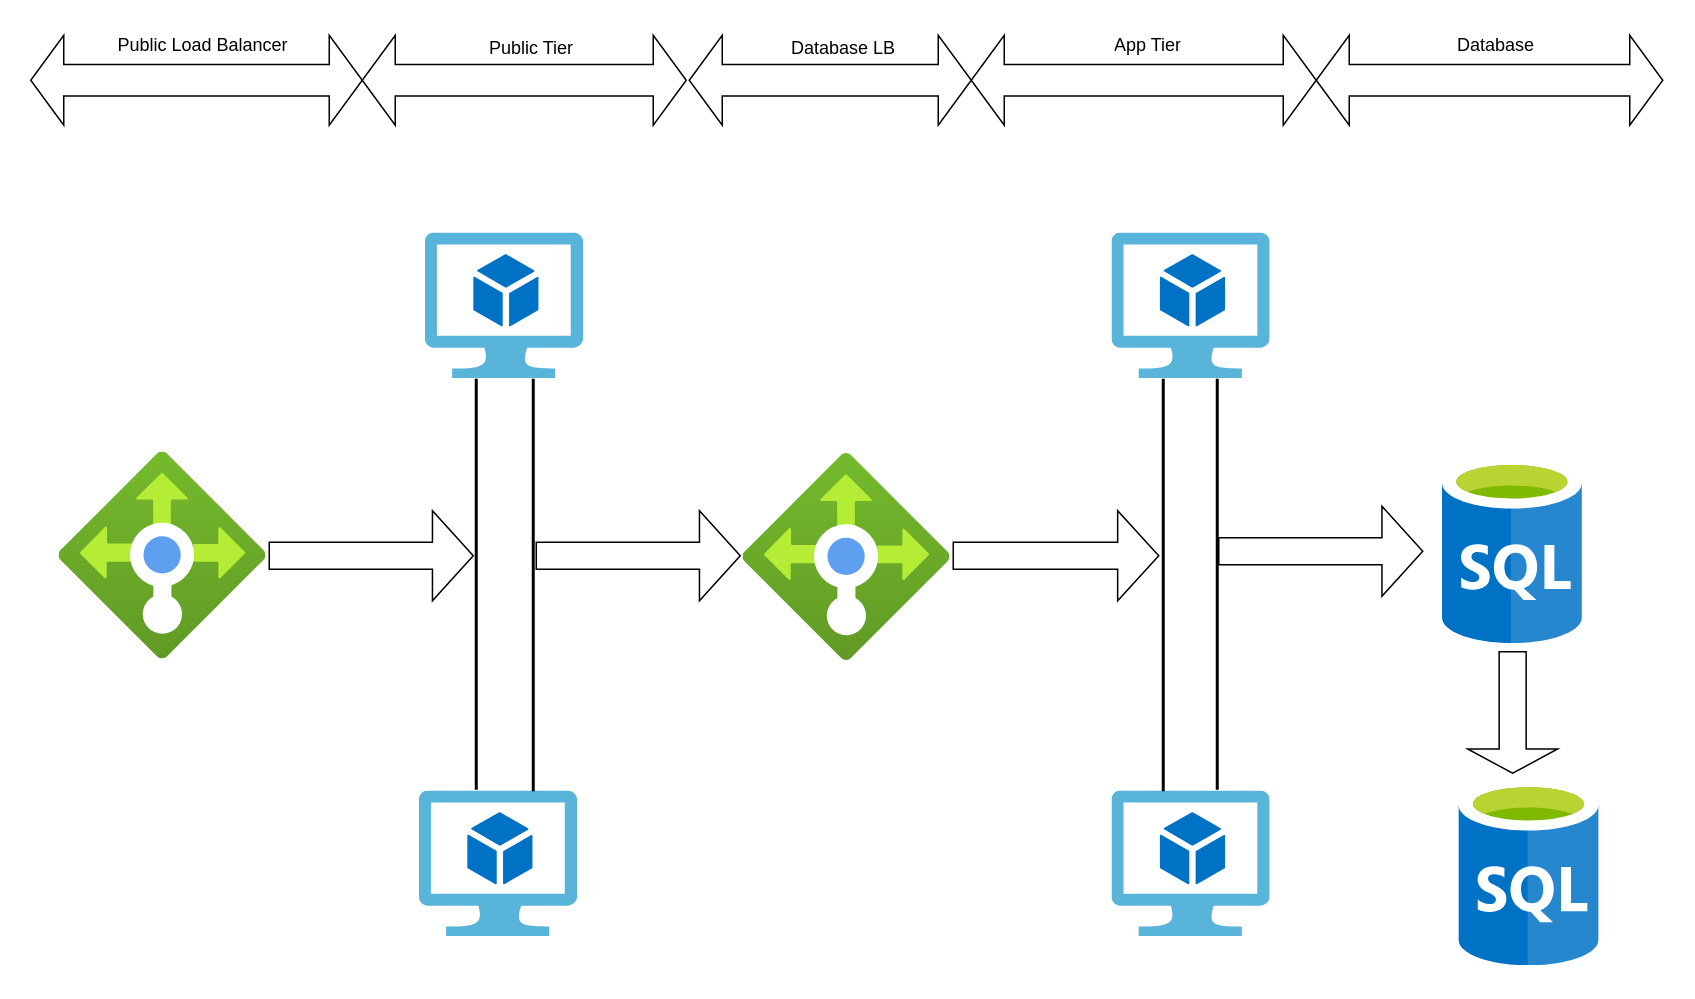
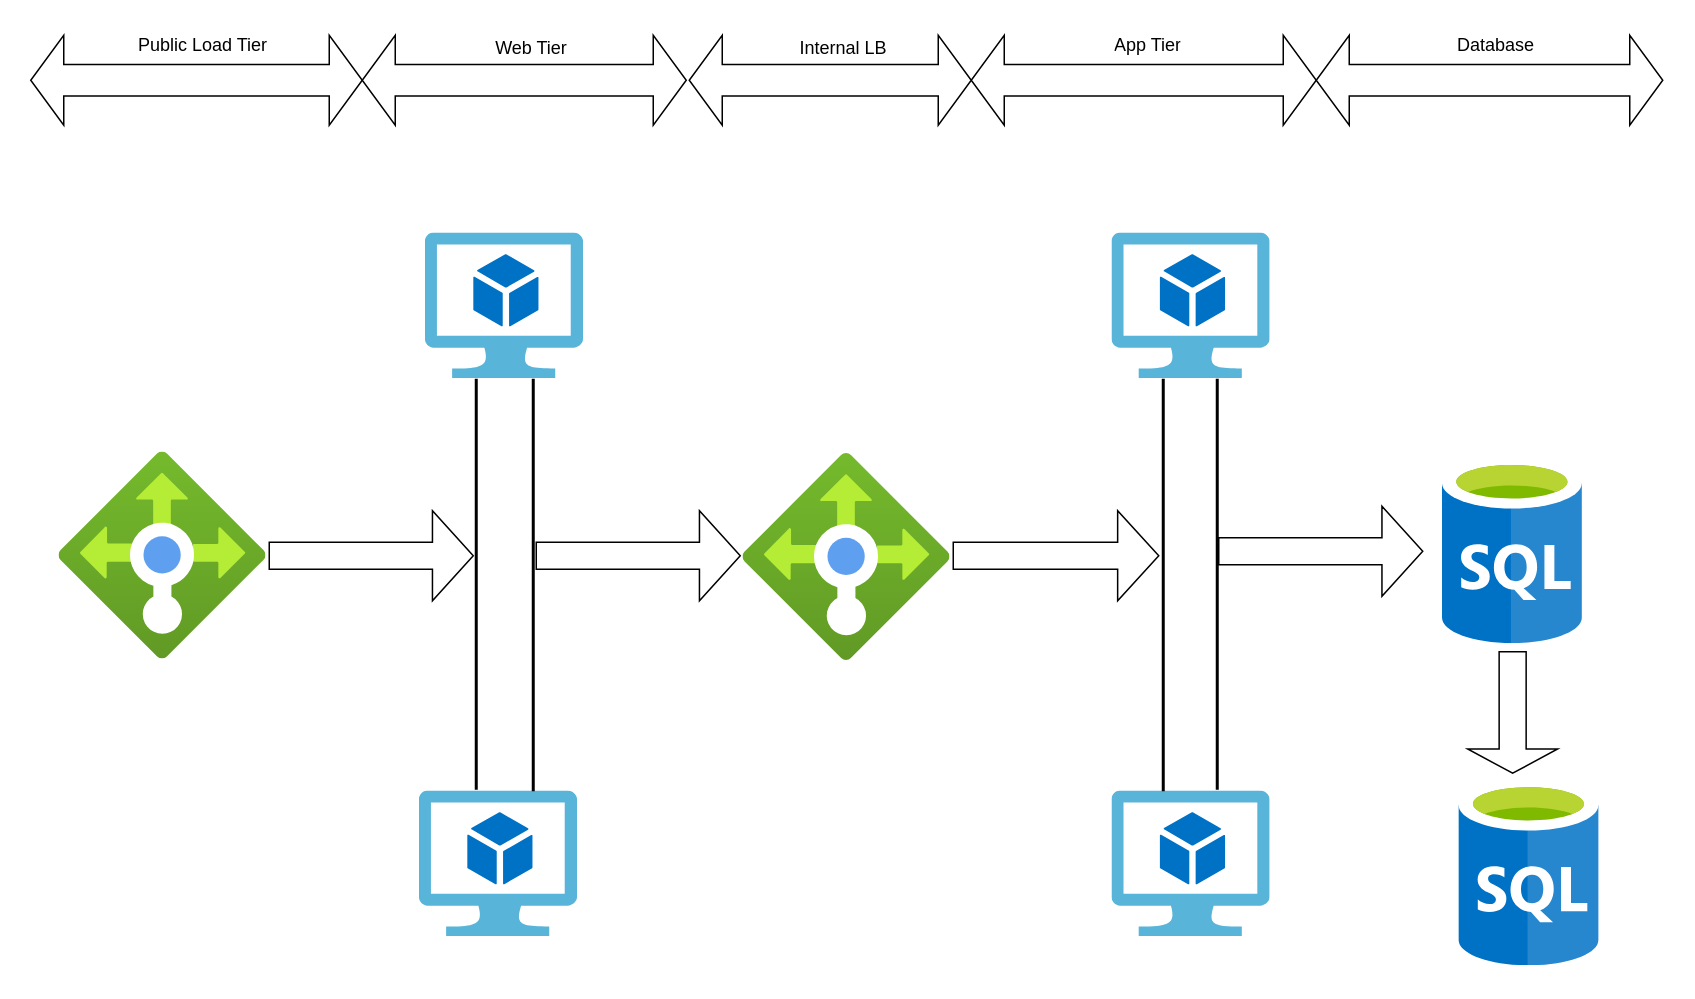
node "Public Load Balancer": label "Public Load Balancer" -> "Public Load Tier"
node "Public Tier": label "Public Tier" -> "Web Tier"
node "Database LB": label "Database LB" -> "Internal LB"
